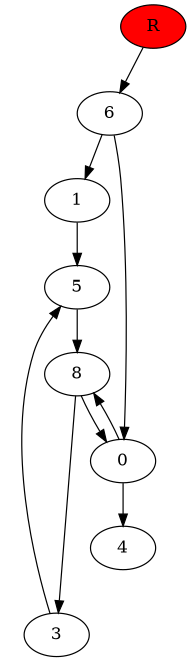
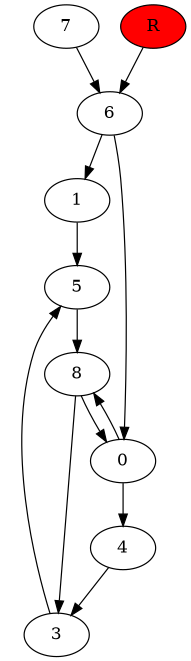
node "7": added
edge "4" -> "3": added
